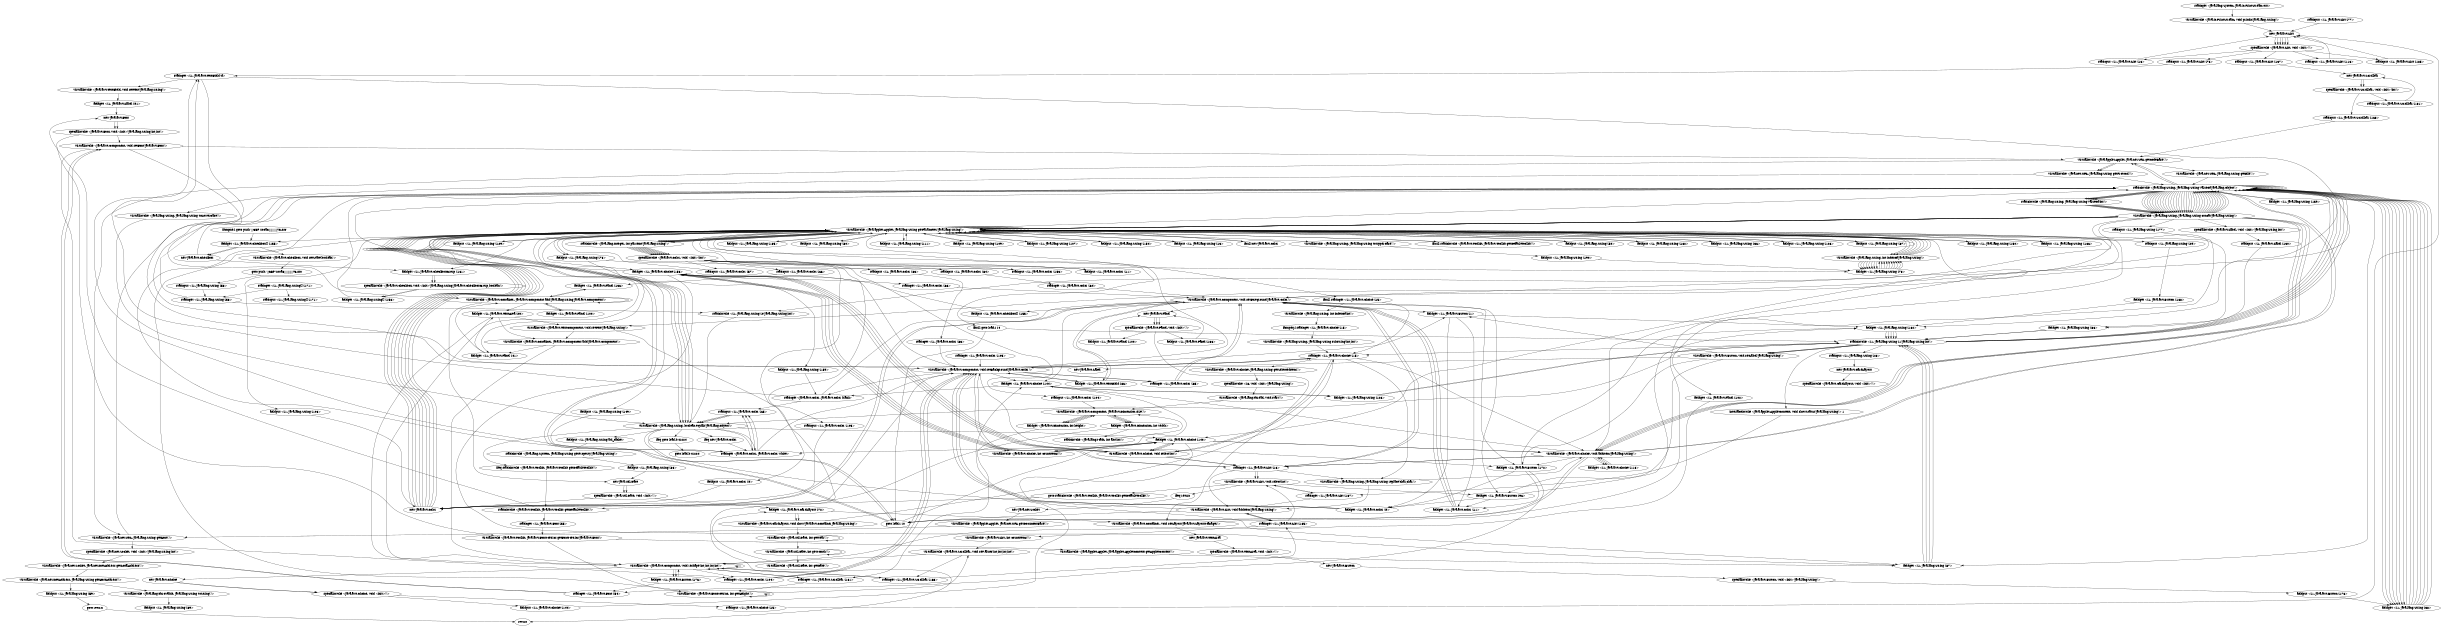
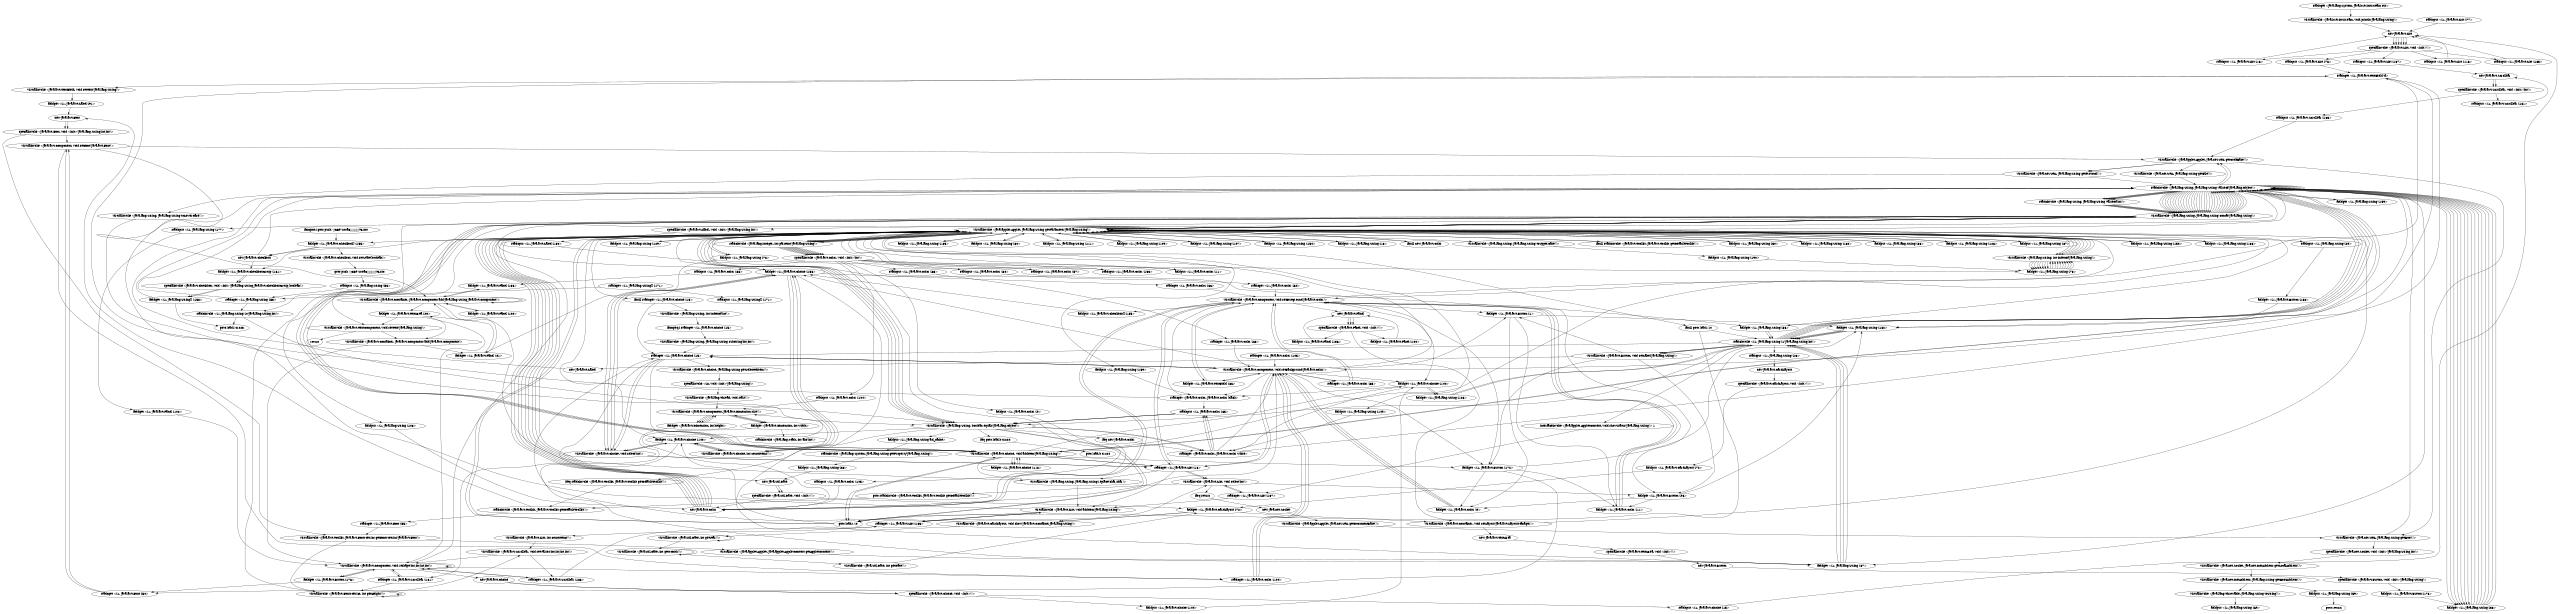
node "goto load.i $r223": added
node "fieldput <z1: java.awt.CardLayout z72>": added
edge "goto return" -> "return": removed
